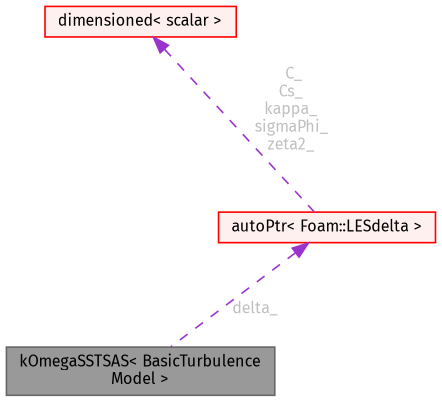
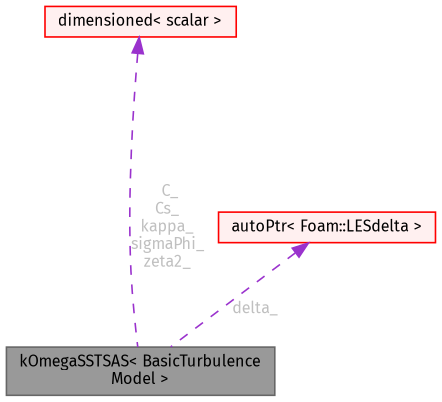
edge "autoPtr< Foam::LESdelta >" -> "dimensioned< scalar >": now "kOmegaSSTSAS< BasicTurbulence Model >" -> "dimensioned< scalar >"
